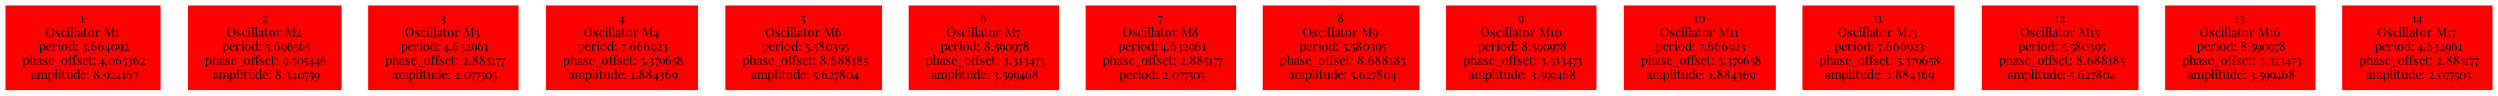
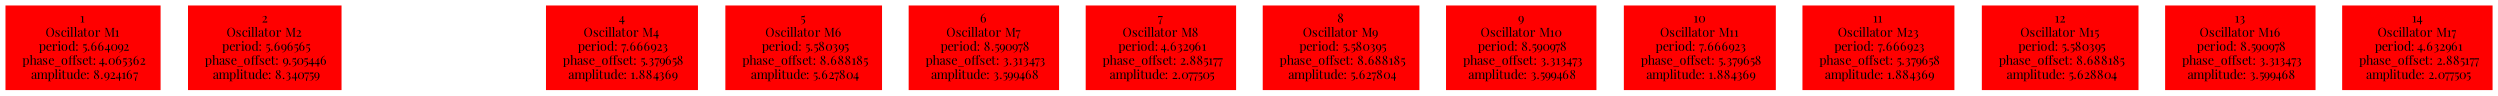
node "11": text "Oscillator M13" -> "Oscillator M23"
node "3": removed
node "7": text "period: 2.077505" -> "amplitude: 2.077505"
node "12": text "amplitude: 5.627804" -> "amplitude: 5.628804"
